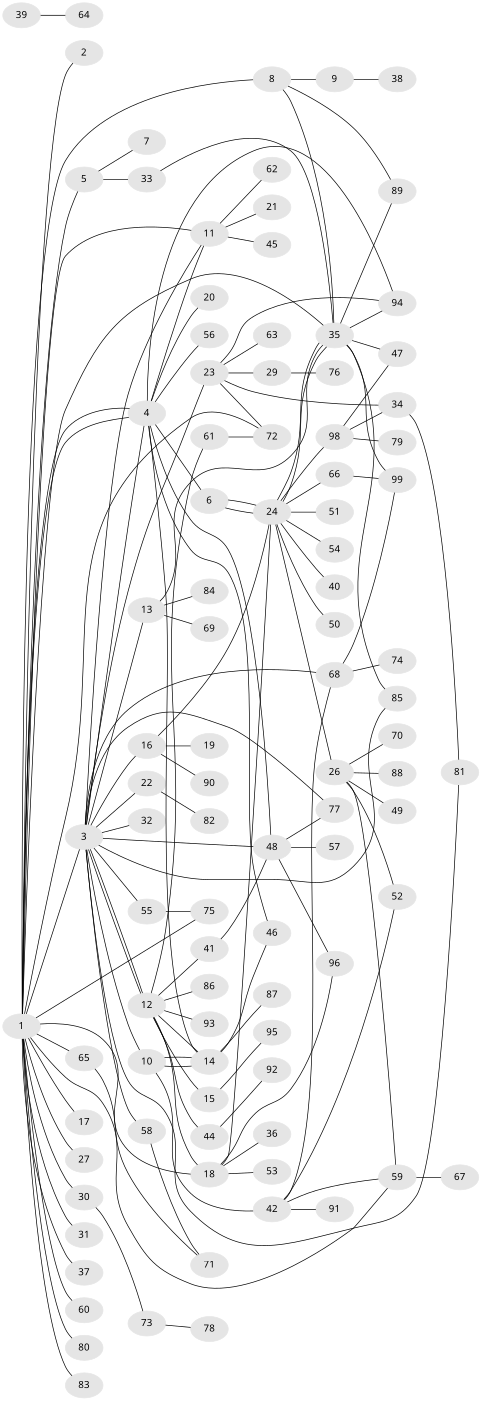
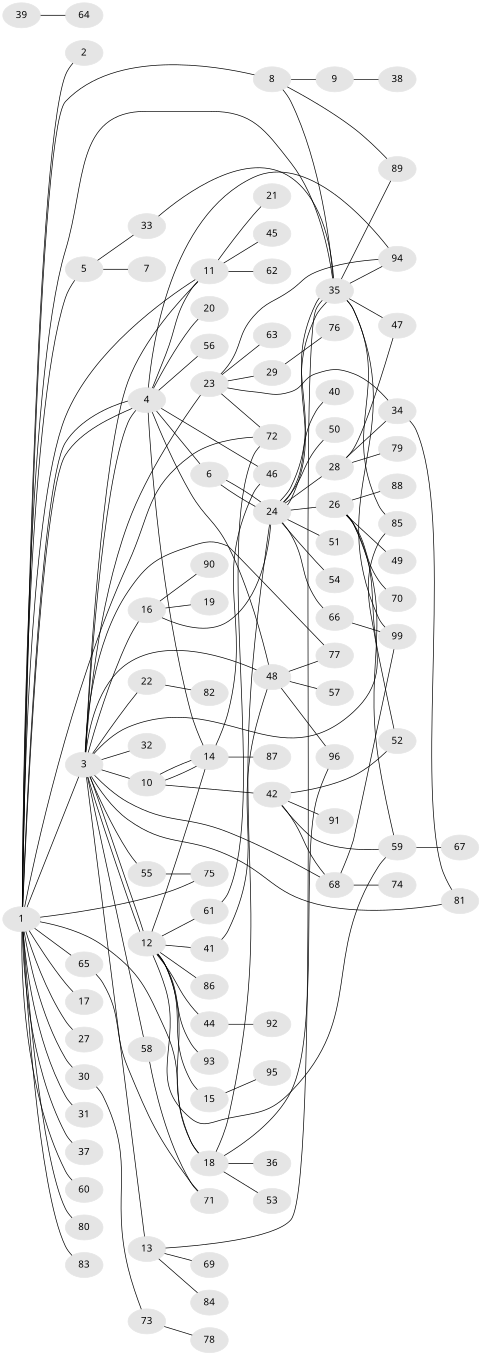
node "98": label "98" -> "28"
edge "1" -- "59": now "12" -- "59"
